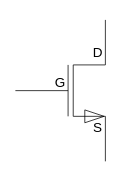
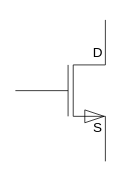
node "G": removed
